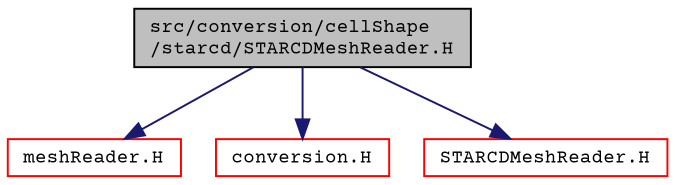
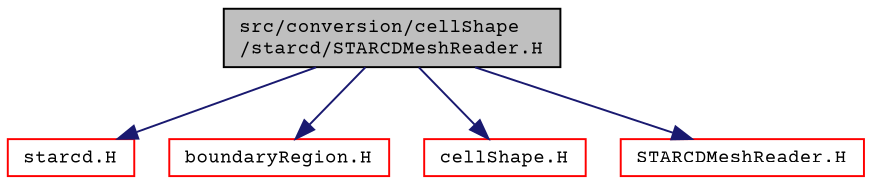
node "meshReader.H": label "meshReader.H" -> "starcd.H"
node "boundaryRegion.H": added
node "conversion.H": label "conversion.H" -> "cellShape.H"
